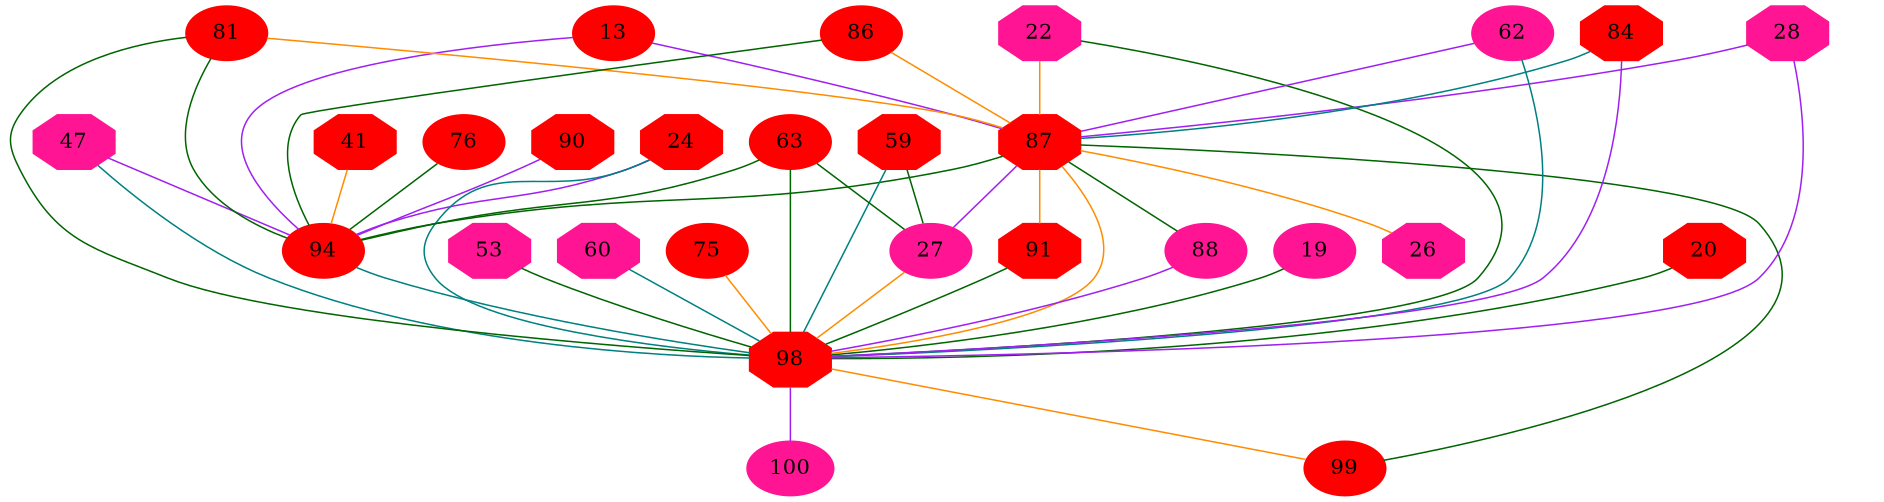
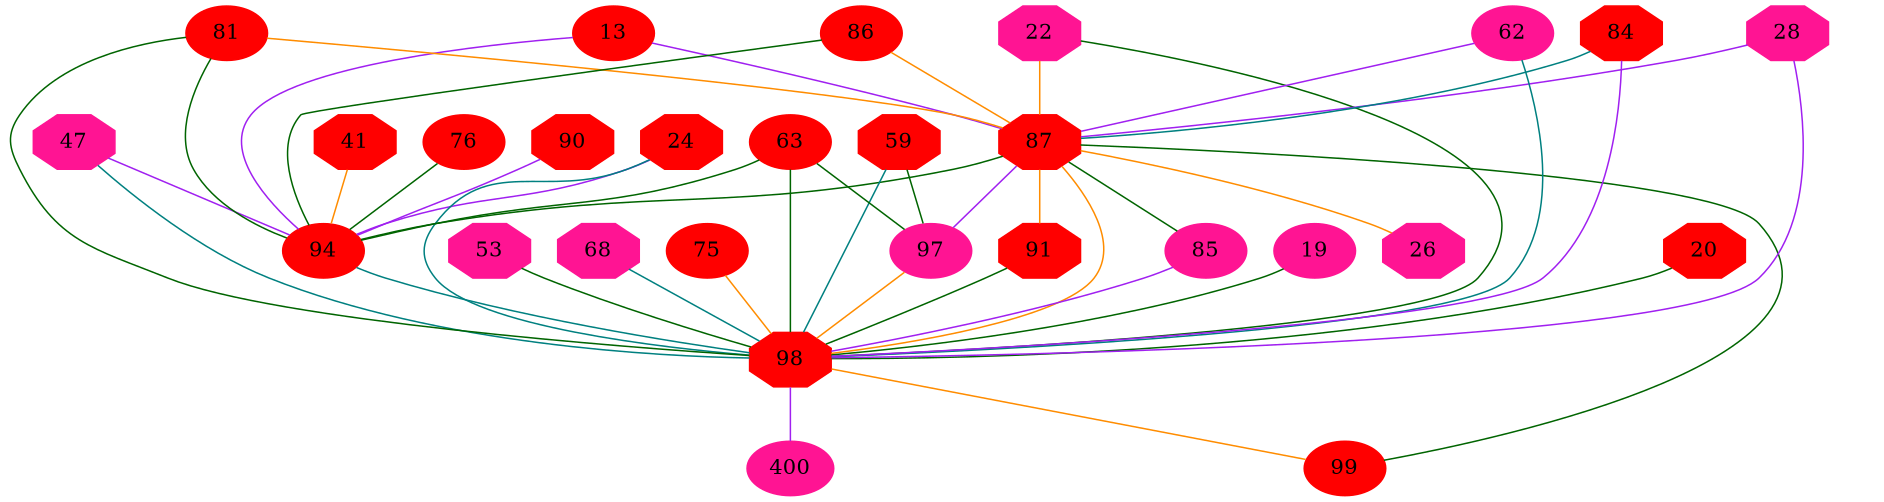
node "60": label "60" -> "68"
node "27": label "27" -> "97"
node "88": label "88" -> "85"
node "100": label "100" -> "400"
